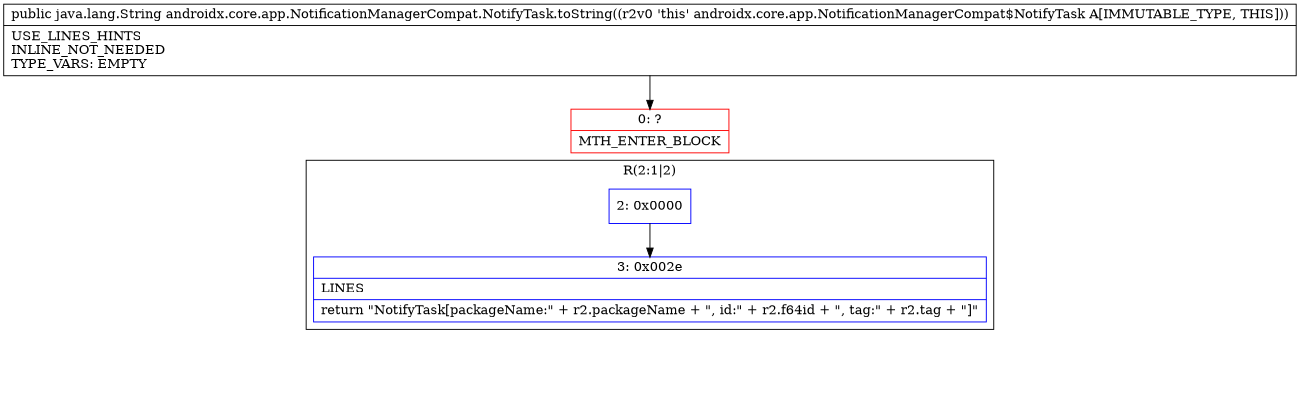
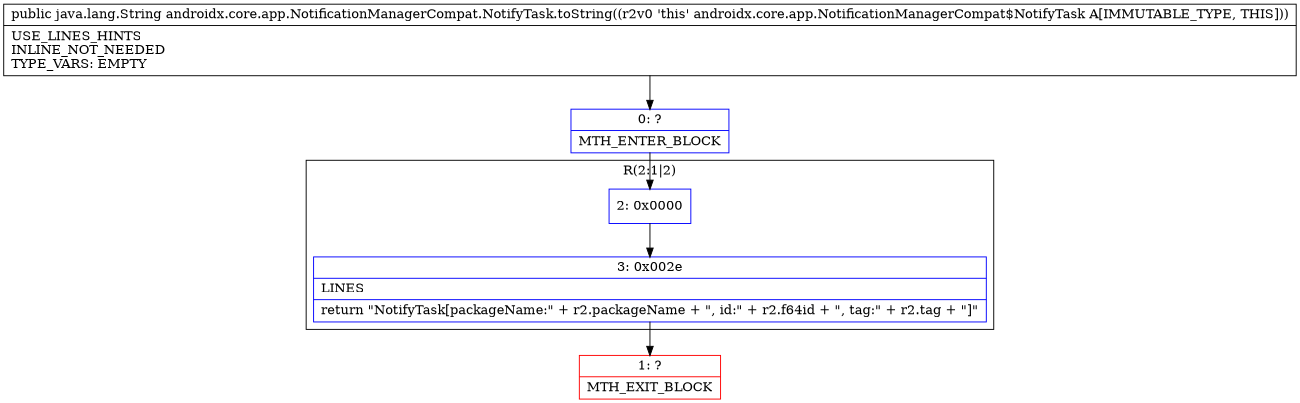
node "0: ?": color red -> blue
edge "0: ?" -> "2: 0x0000": added
node "1: ?": added
